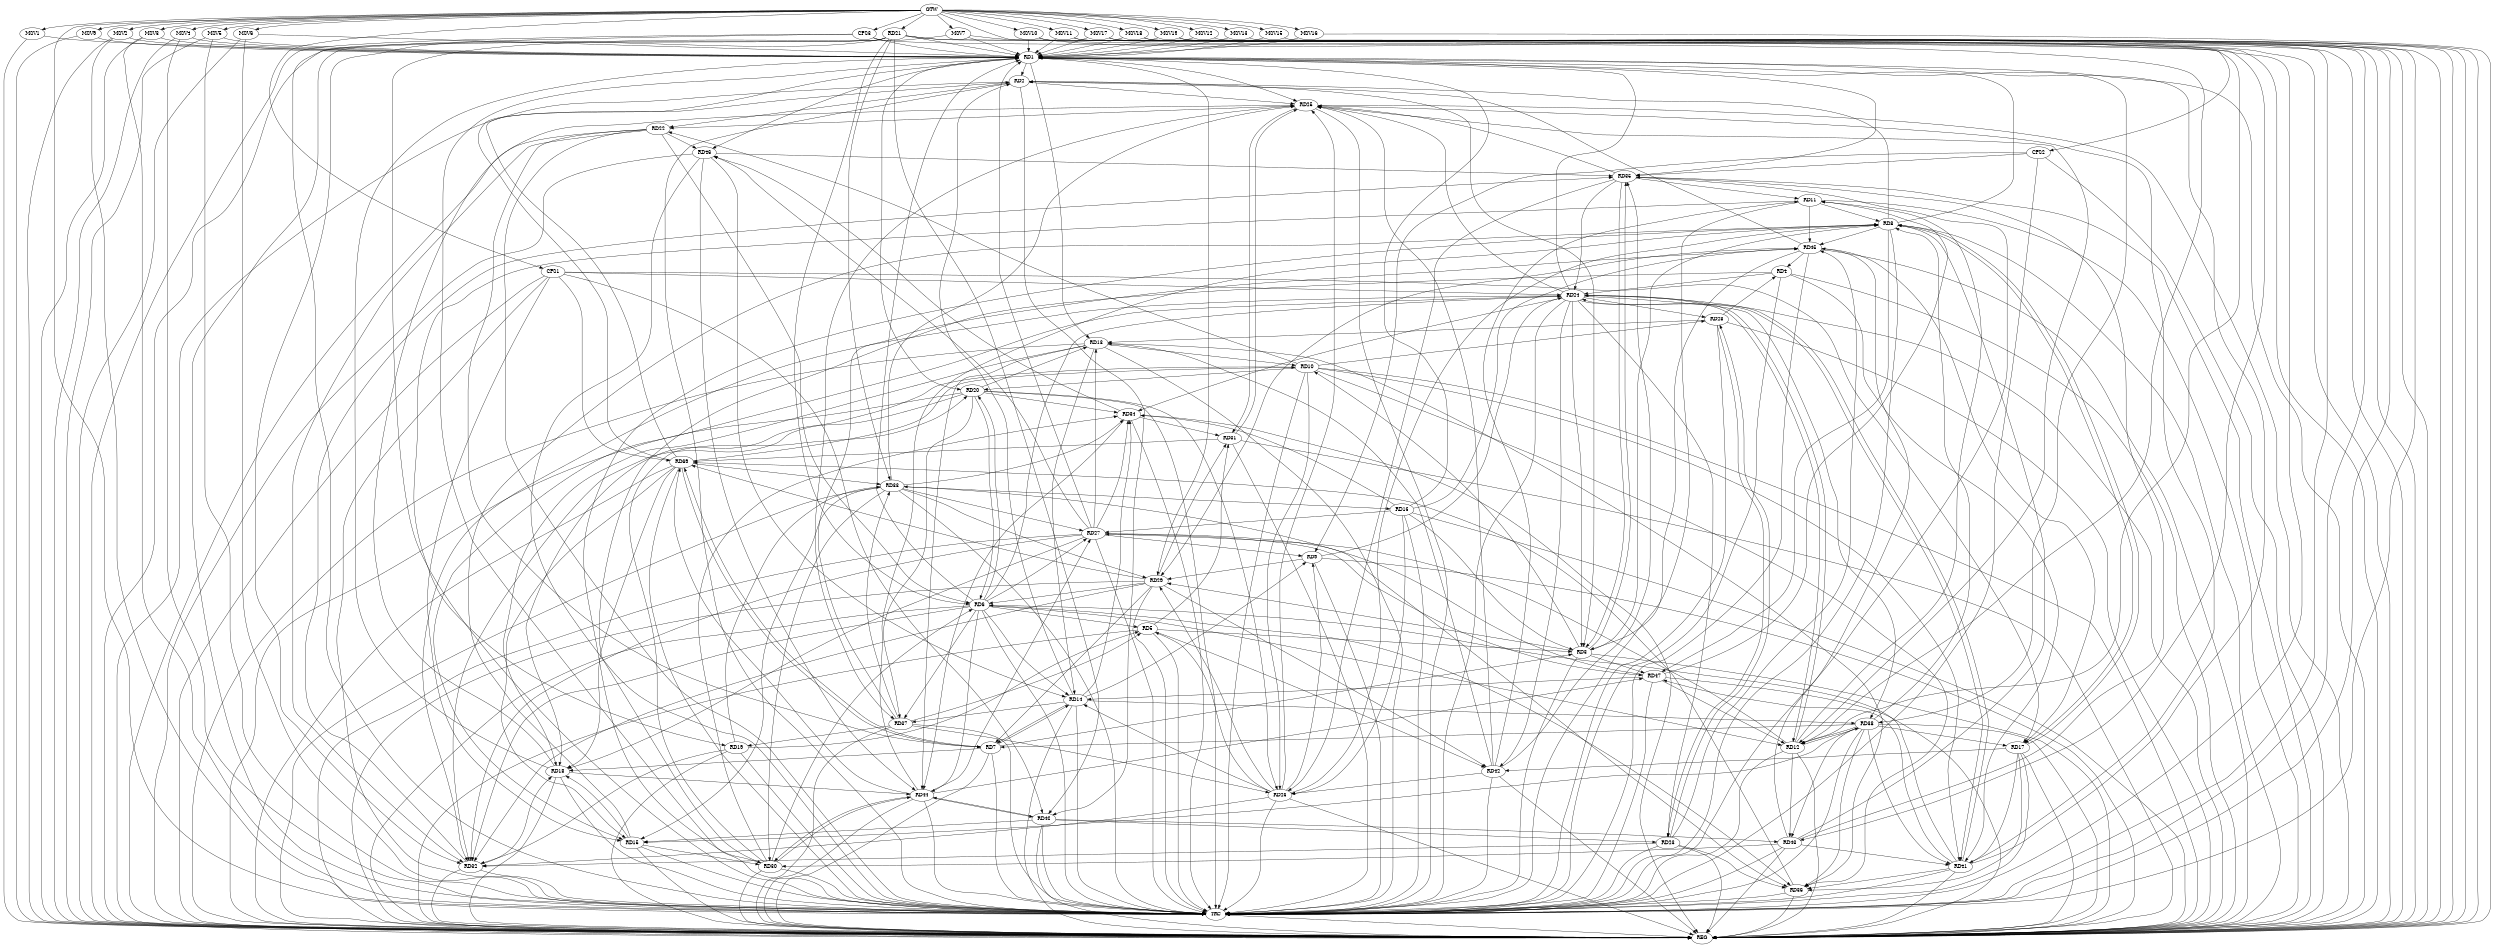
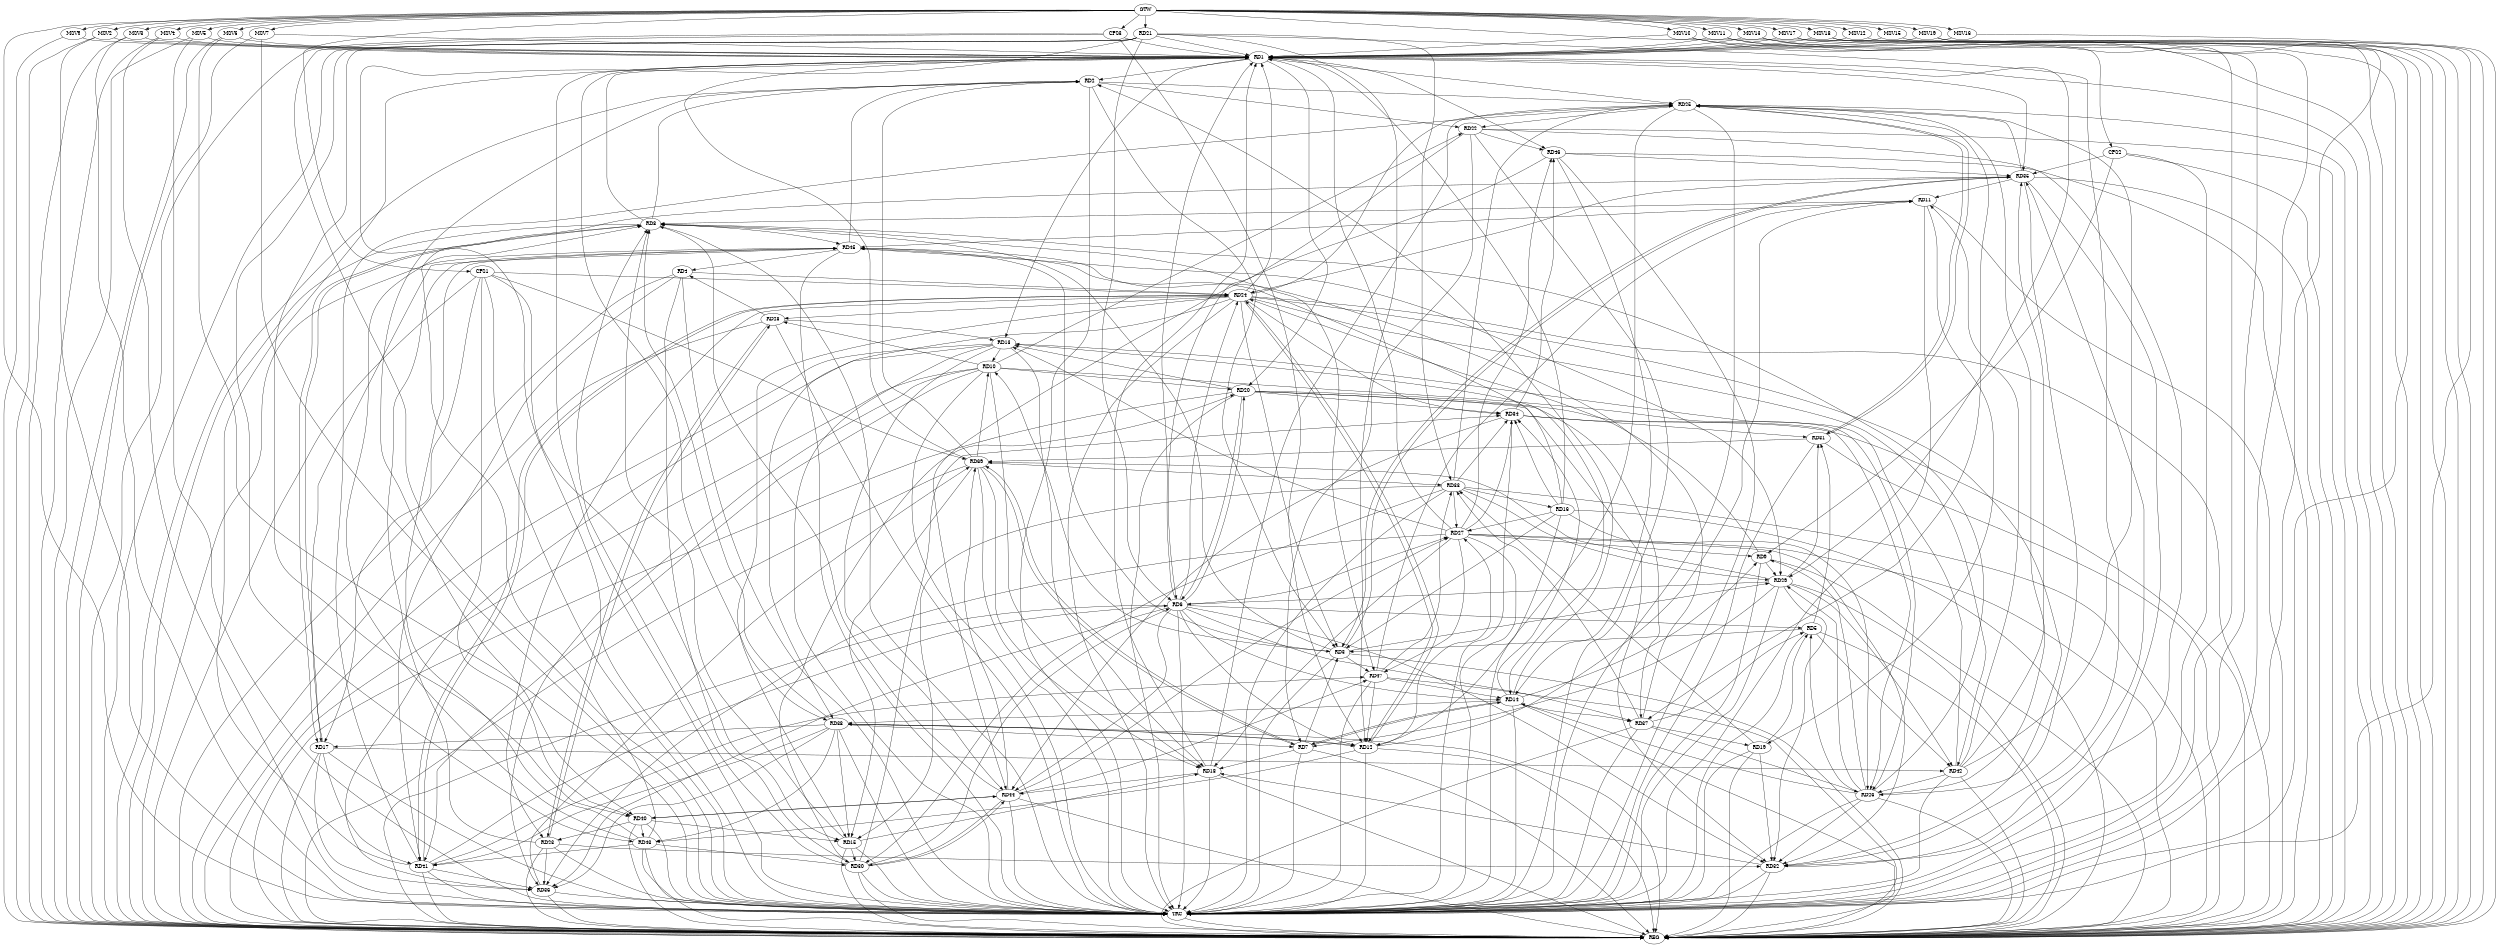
node "MSV1": removed
edge "MSV13" -> "TRC": added
